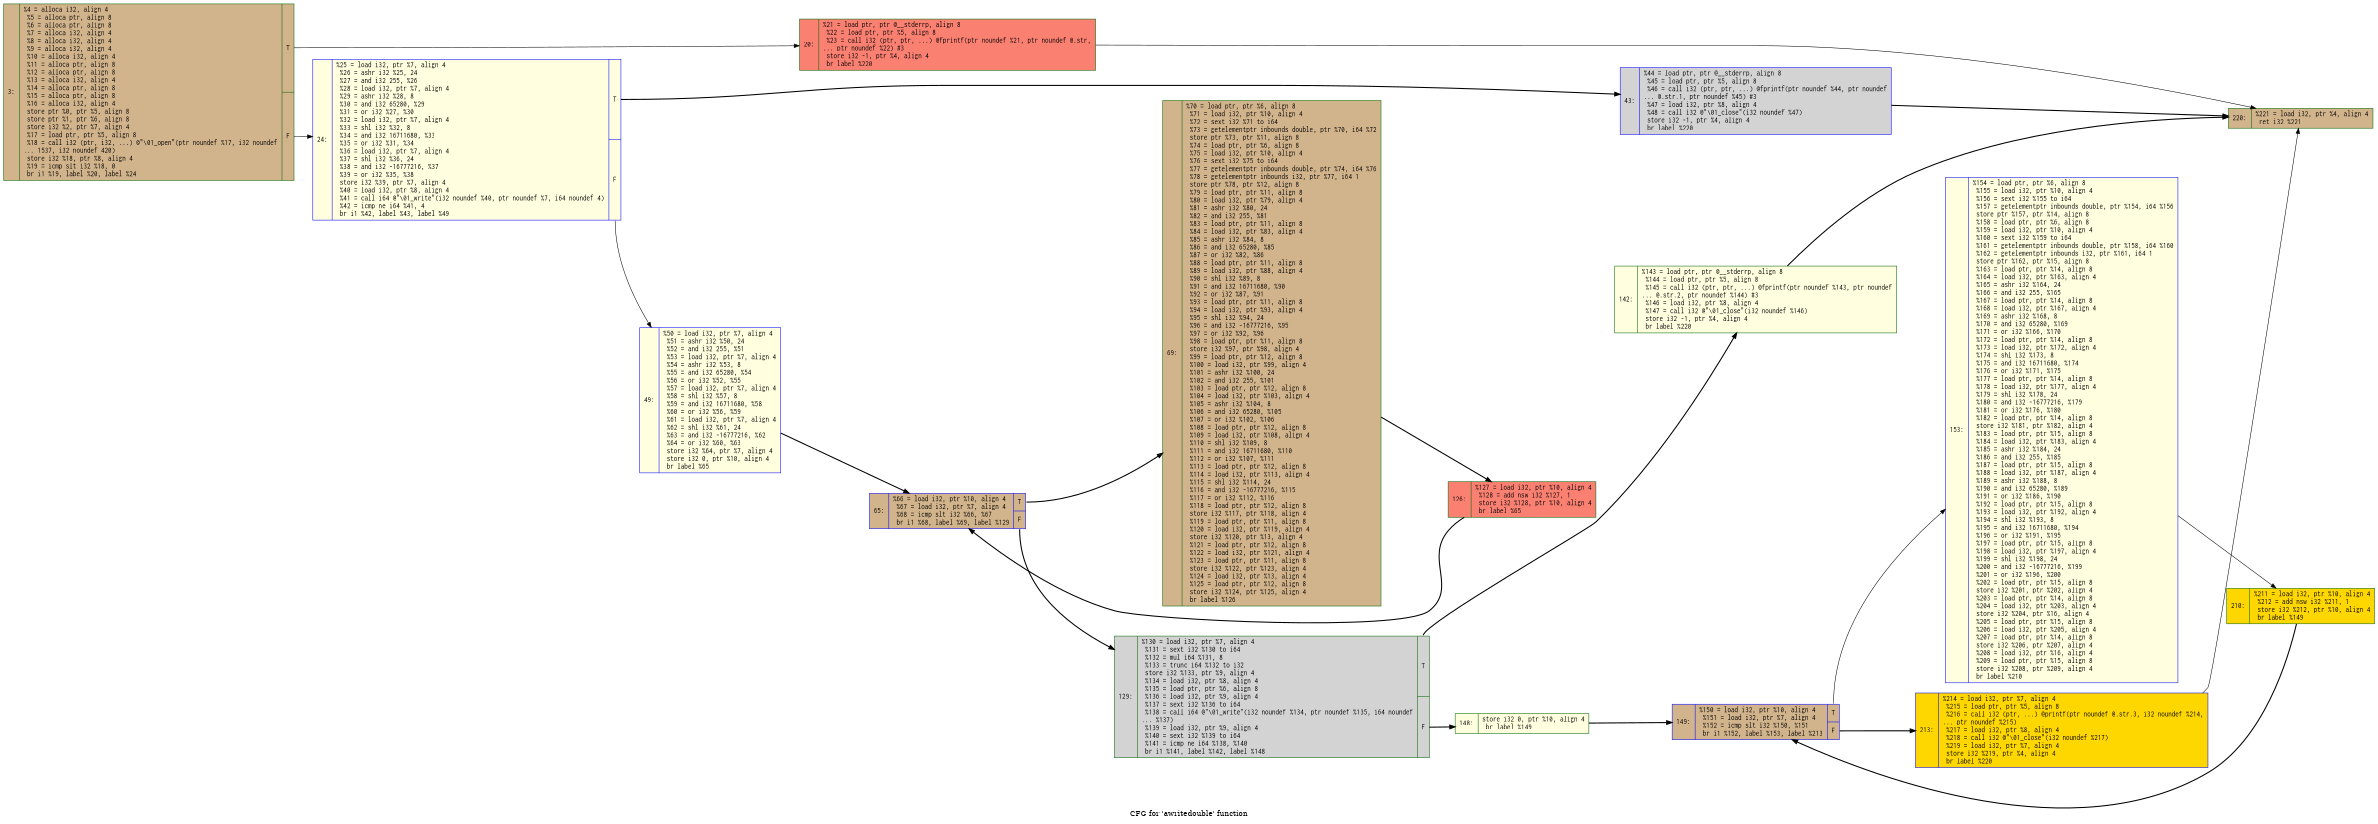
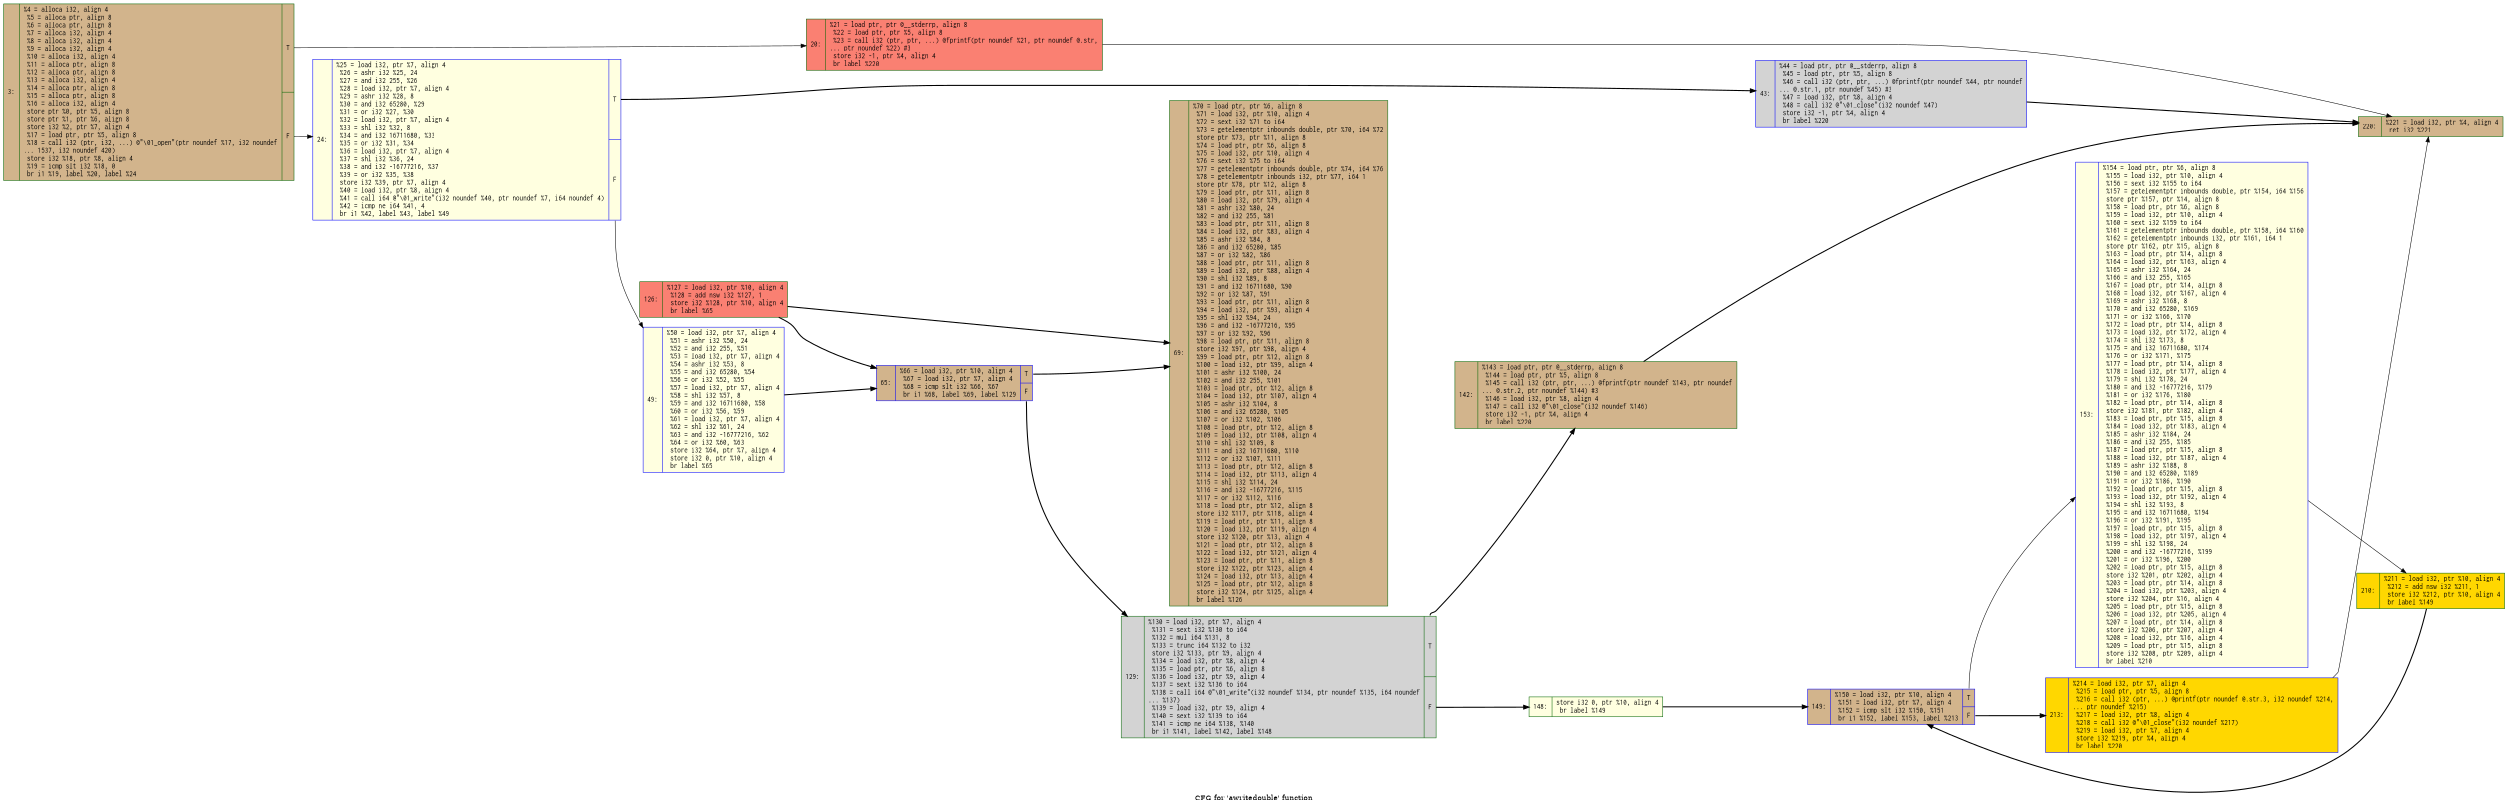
node "142:": fillcolor lightyellow -> tan
node "69:": text "%104 = load i32, ptr %103, align 4" -> "%104 = load i32, ptr %107, align 4"
edge "69:" -> "126:": reversed
